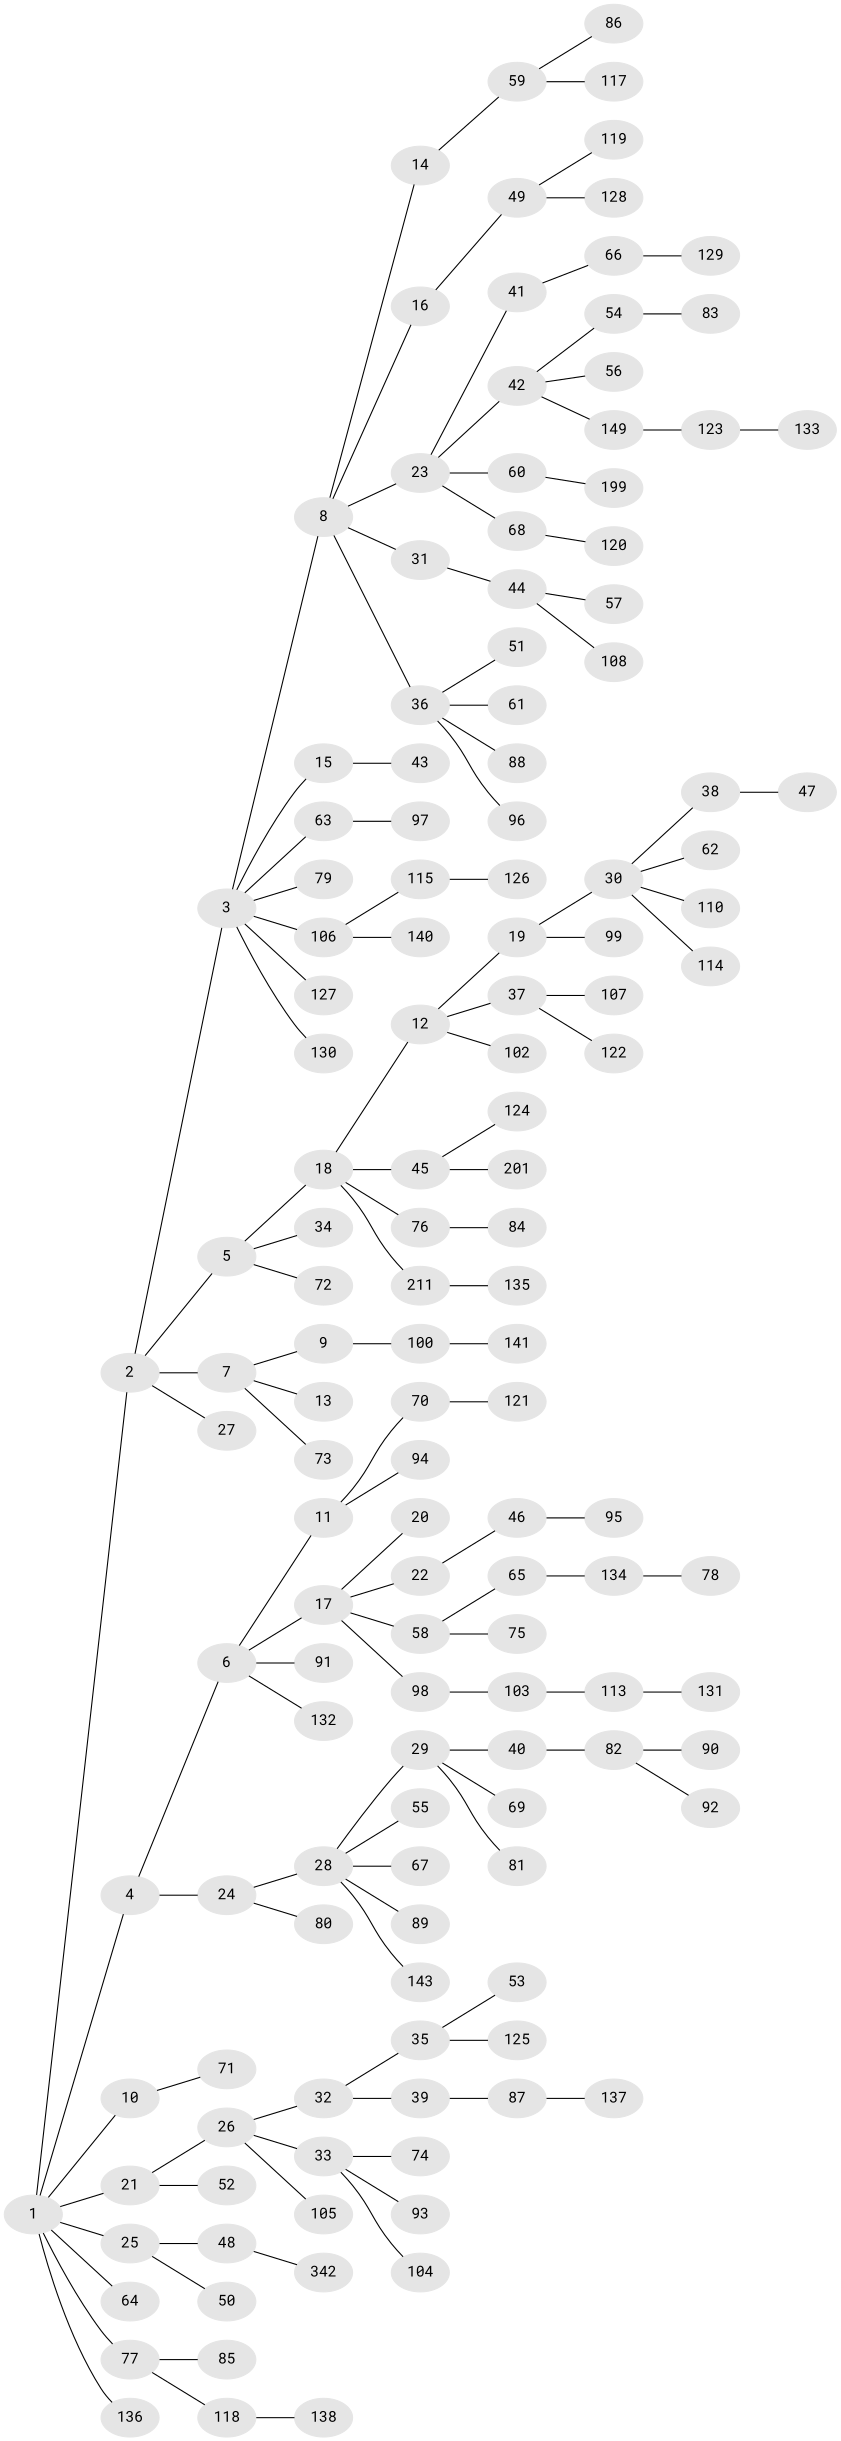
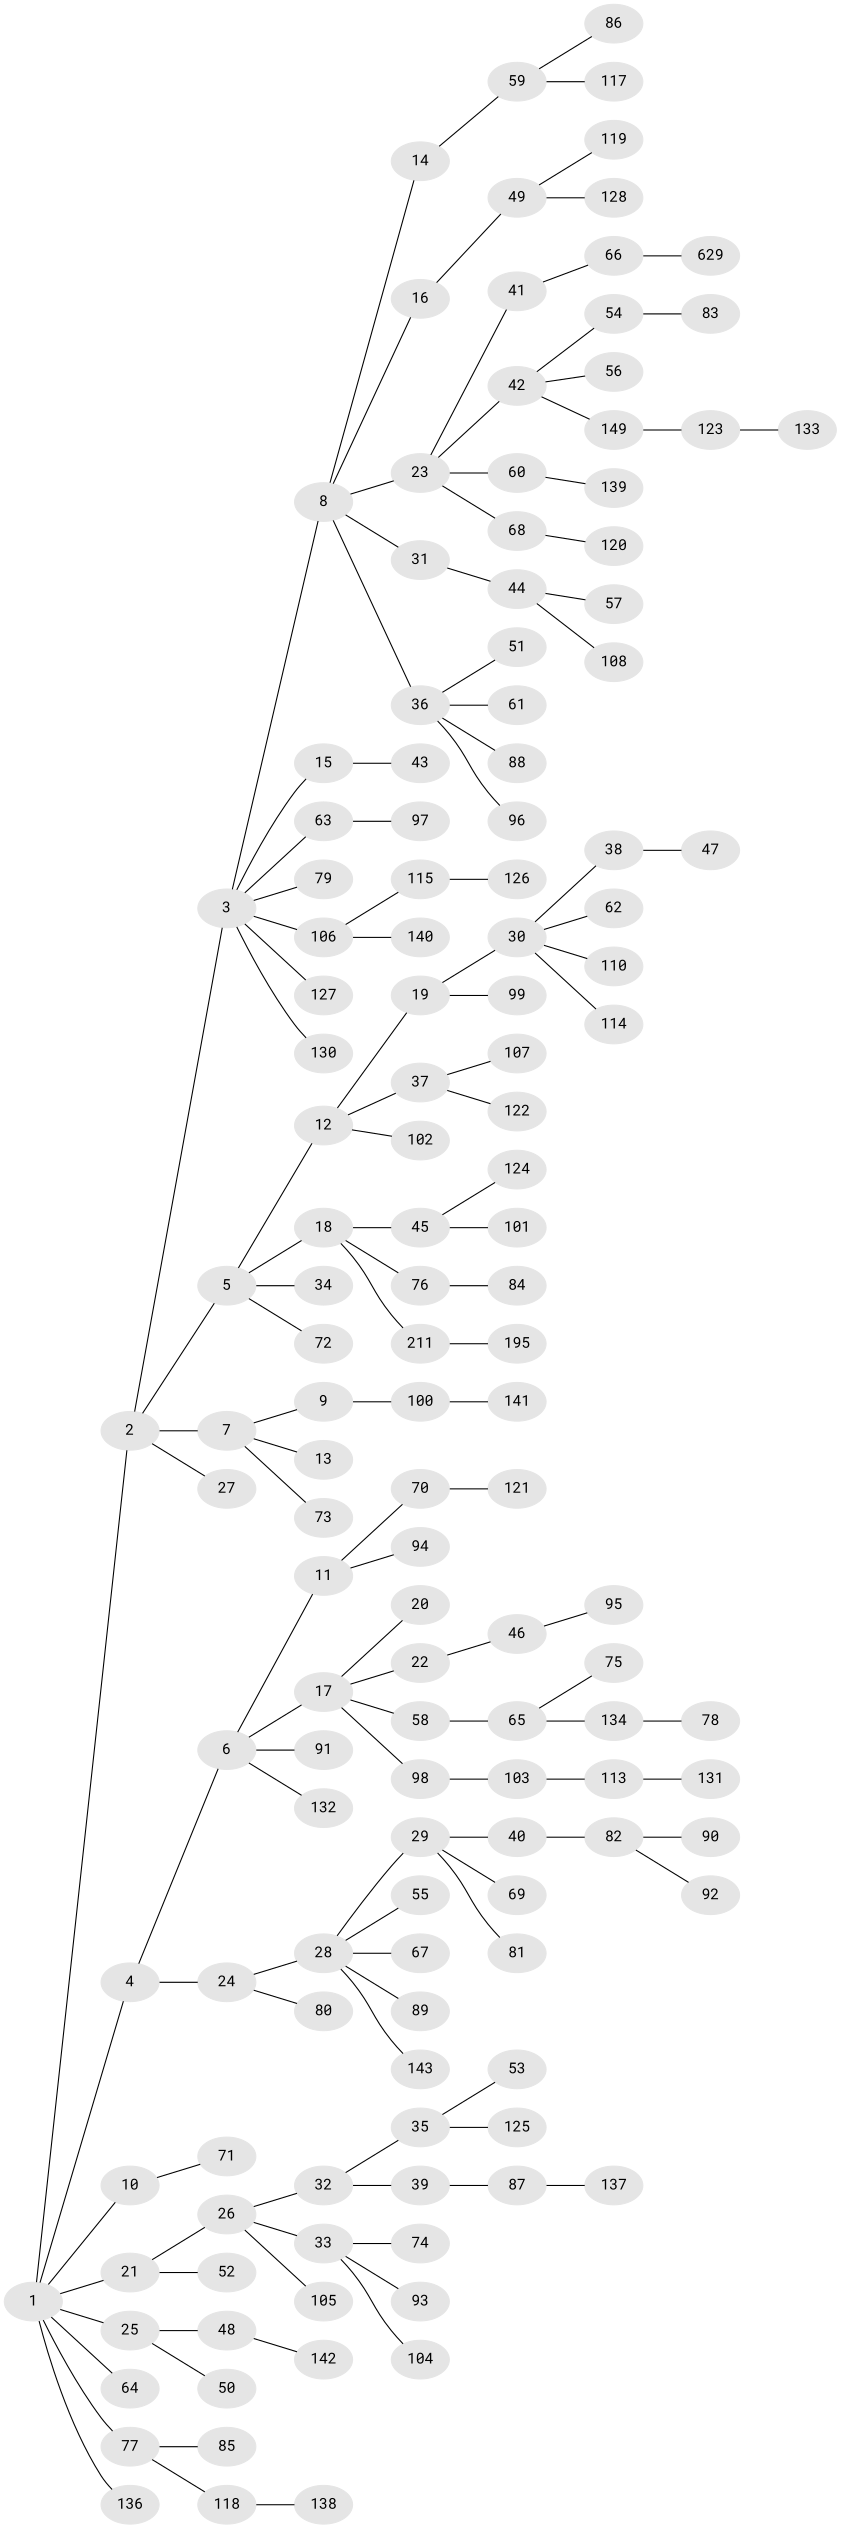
node "129": label "129" -> "629"
node "199": label "199" -> "139"
edge "12" -- "18": now "12" -- "5"
node "201": label "201" -> "101"
node "135": label "135" -> "195"
edge "58" -- "75": now "65" -- "75"
node "342": label "342" -> "142"
